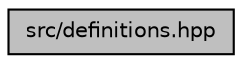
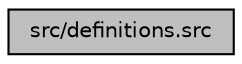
node "src/definitions.hpp": label "src/definitions.hpp" -> "src/definitions.src"
